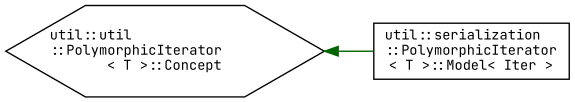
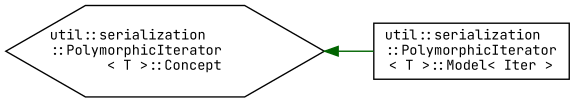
node "util::util ::PolymorphicIterator < T >::Concept": label "util::util ::PolymorphicIterator < T >::Concept" -> "util::serialization ::PolymorphicIterator < T >::Concept"
